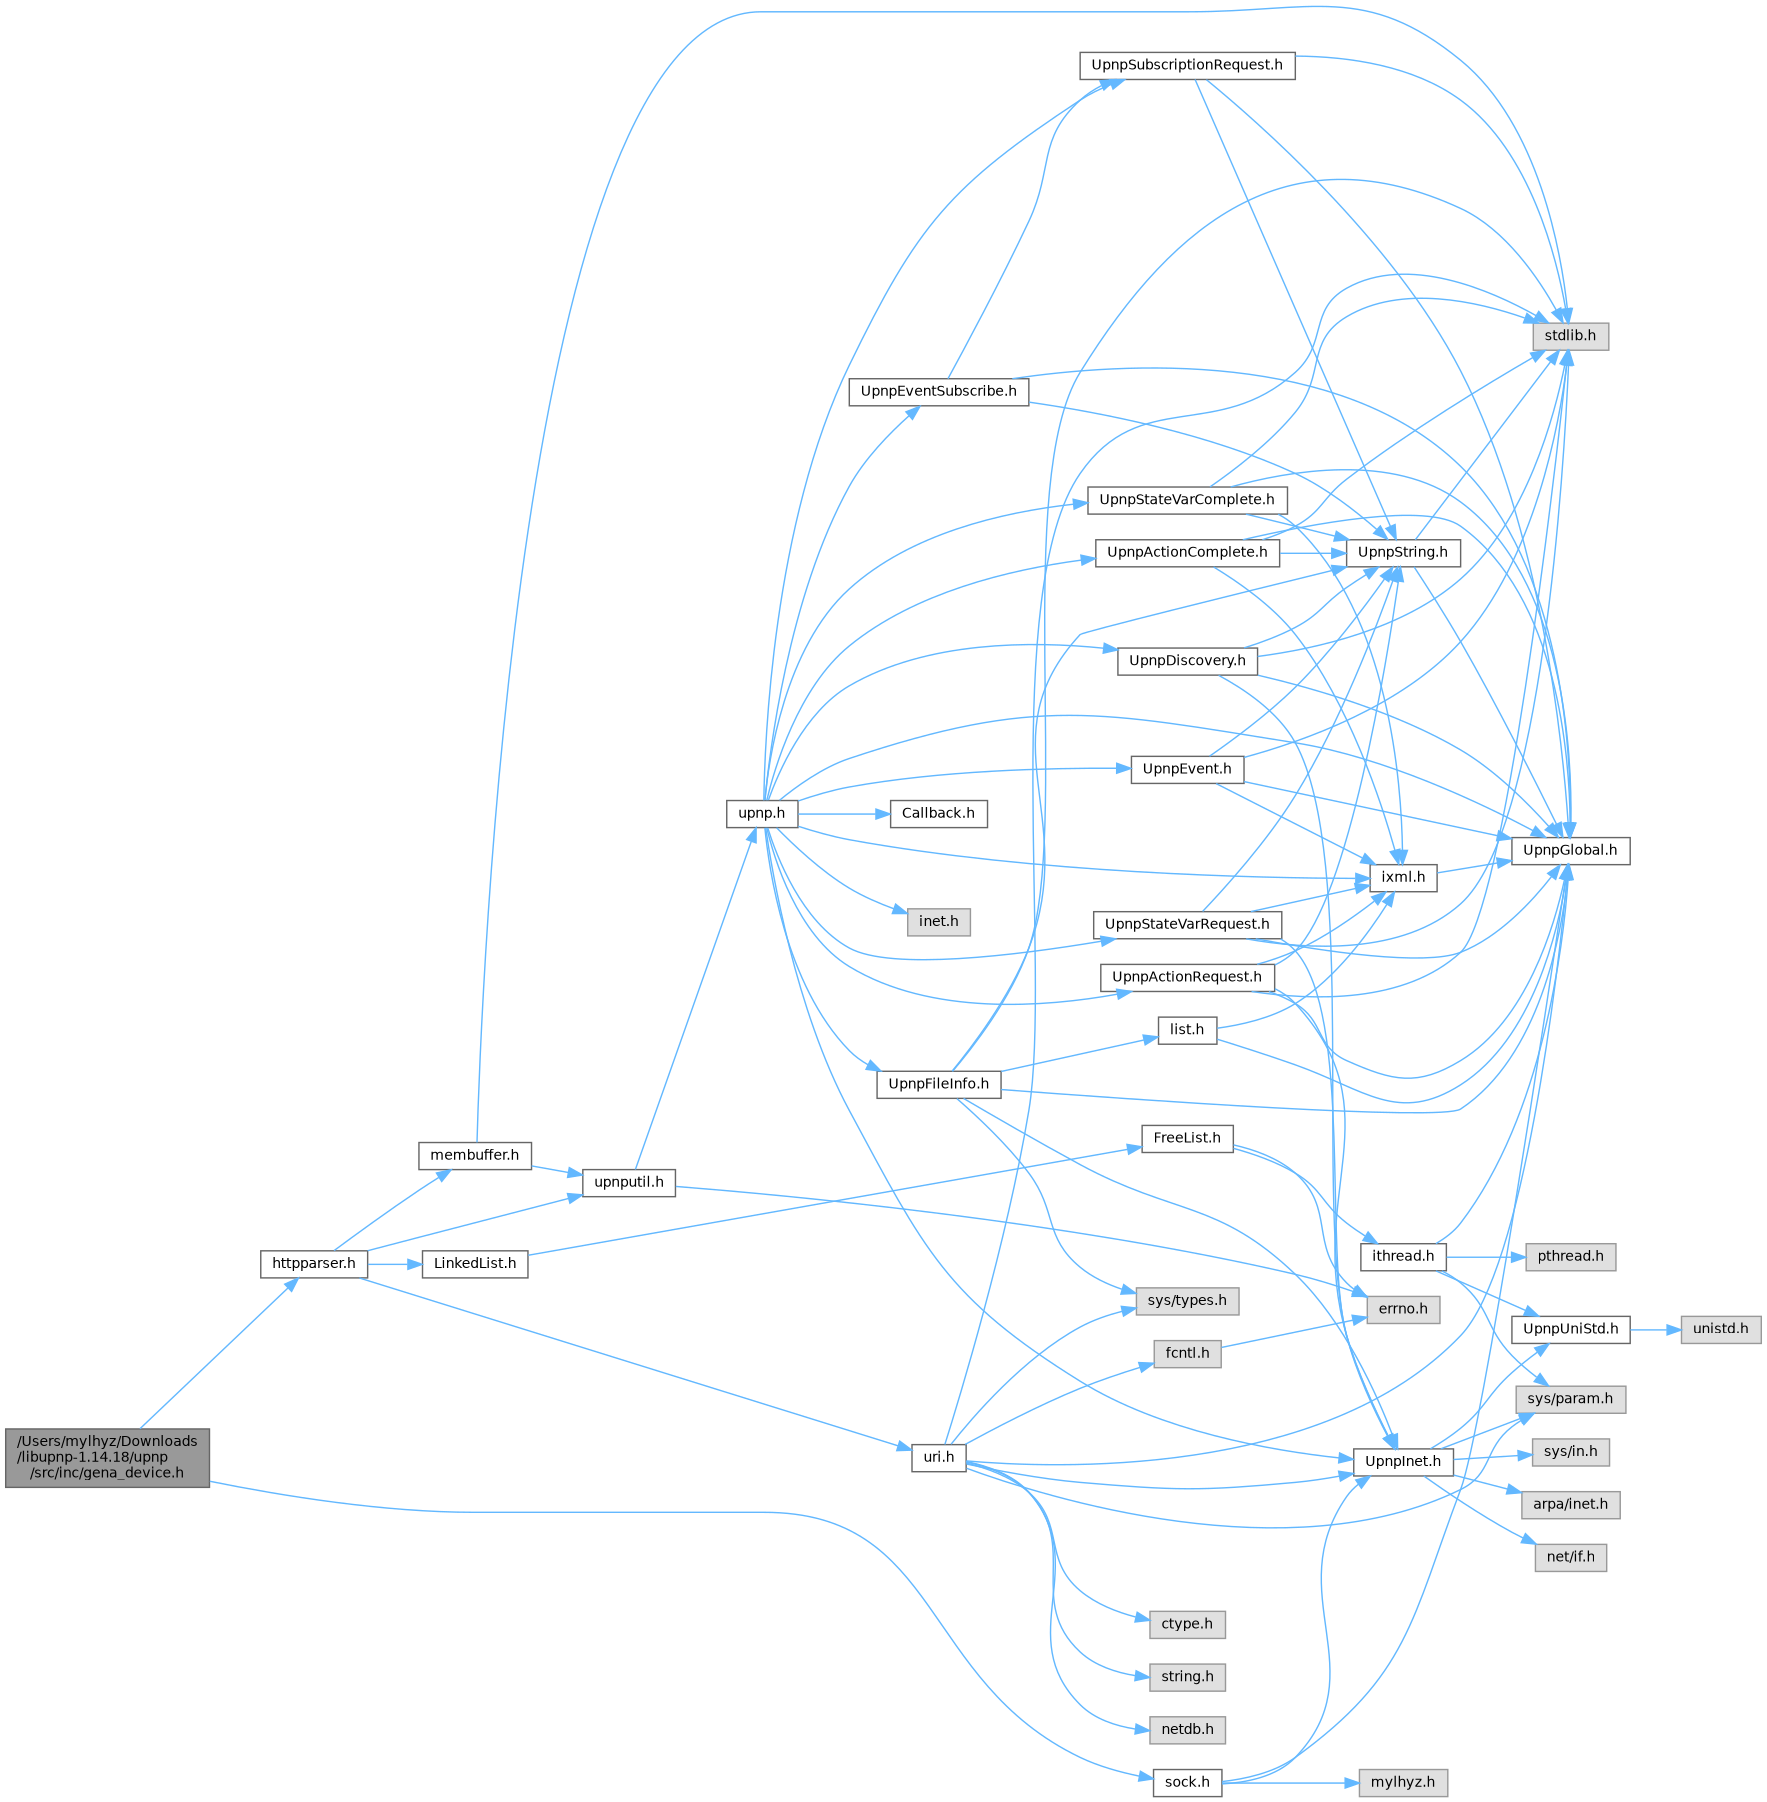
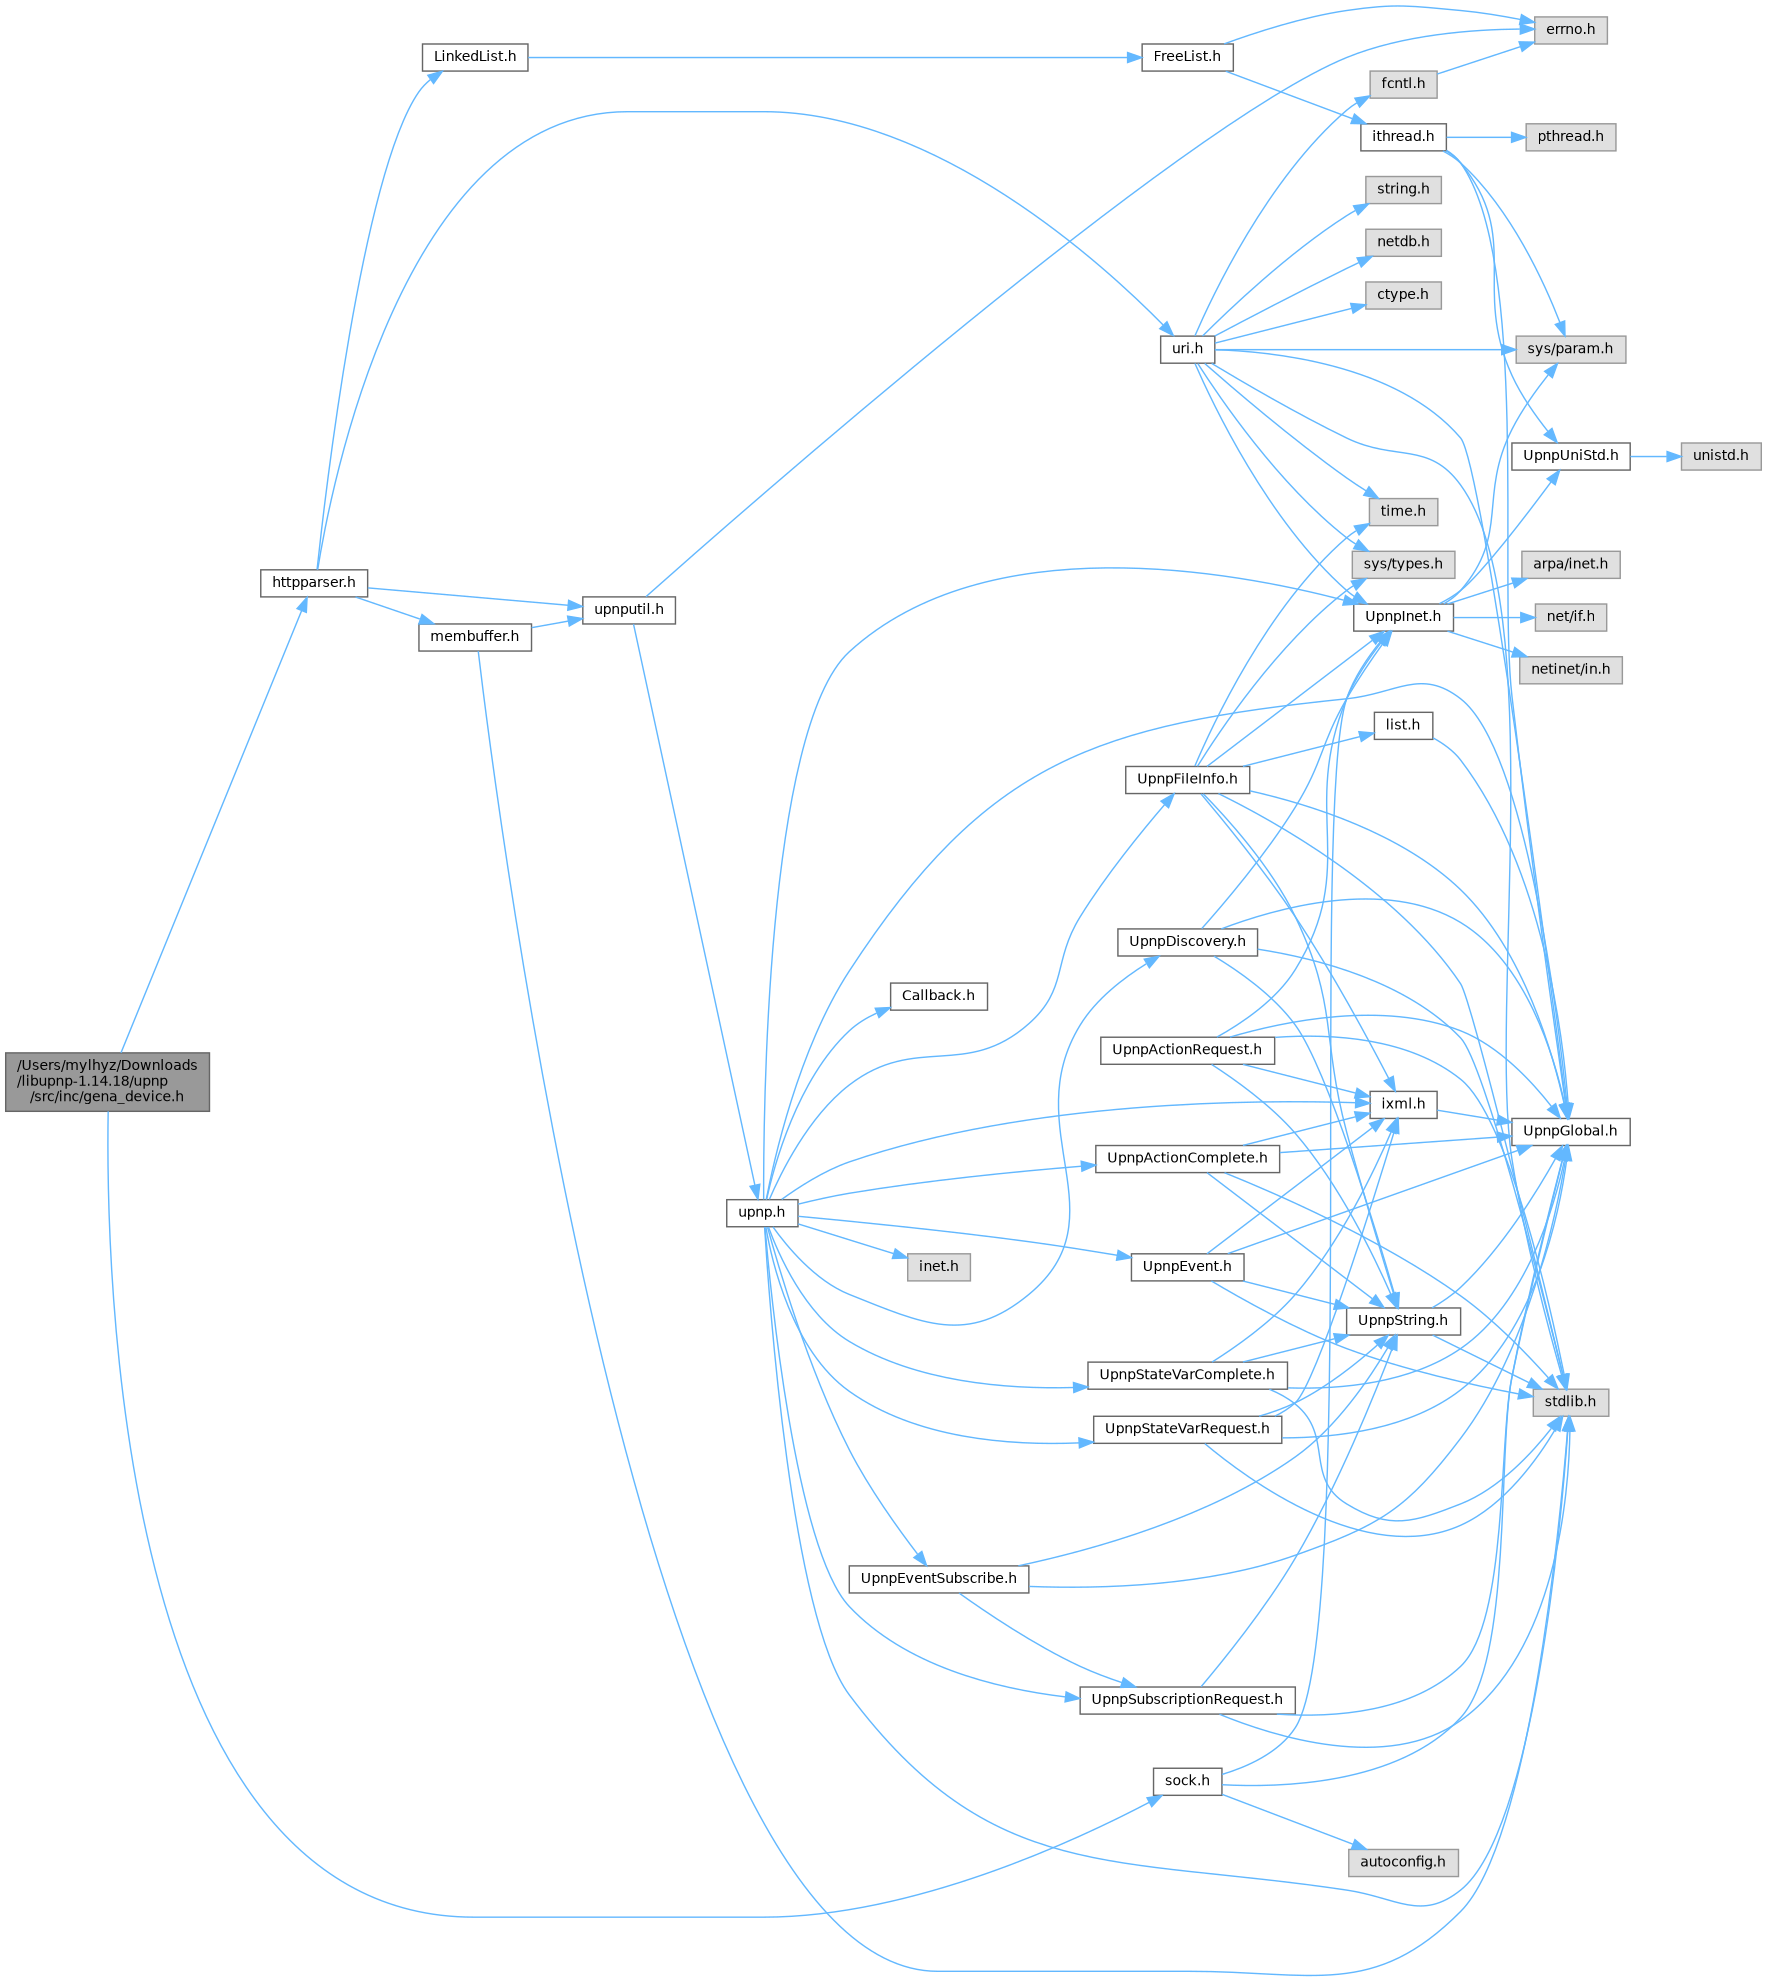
node "time.h": added
edge "list.h" -> "ixml.h": now "UpnpFileInfo.h" -> "ixml.h"
edge "upnp.h" -> "UpnpActionRequest.h": now "upnp.h" -> "stdlib.h"
edge "UpnpStateVarRequest.h" -> "UpnpInet.h": removed
node "sys/in.h": label "sys/in.h" -> "netinet/in.h"
node "mylhyz.h": label "mylhyz.h" -> "autoconfig.h"
